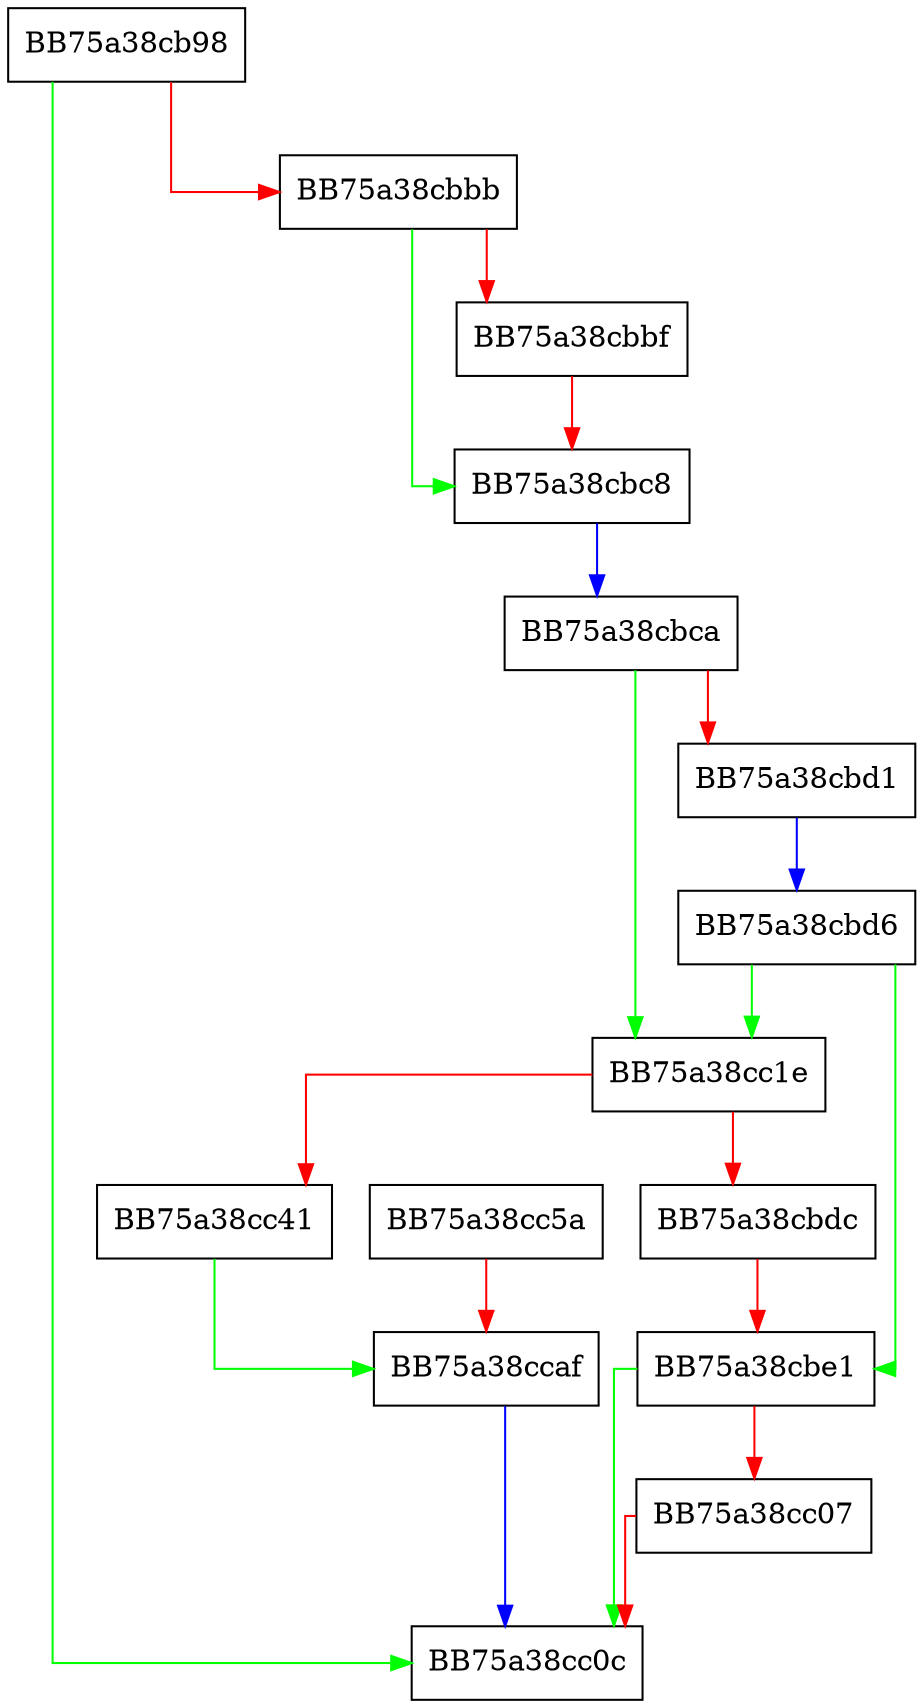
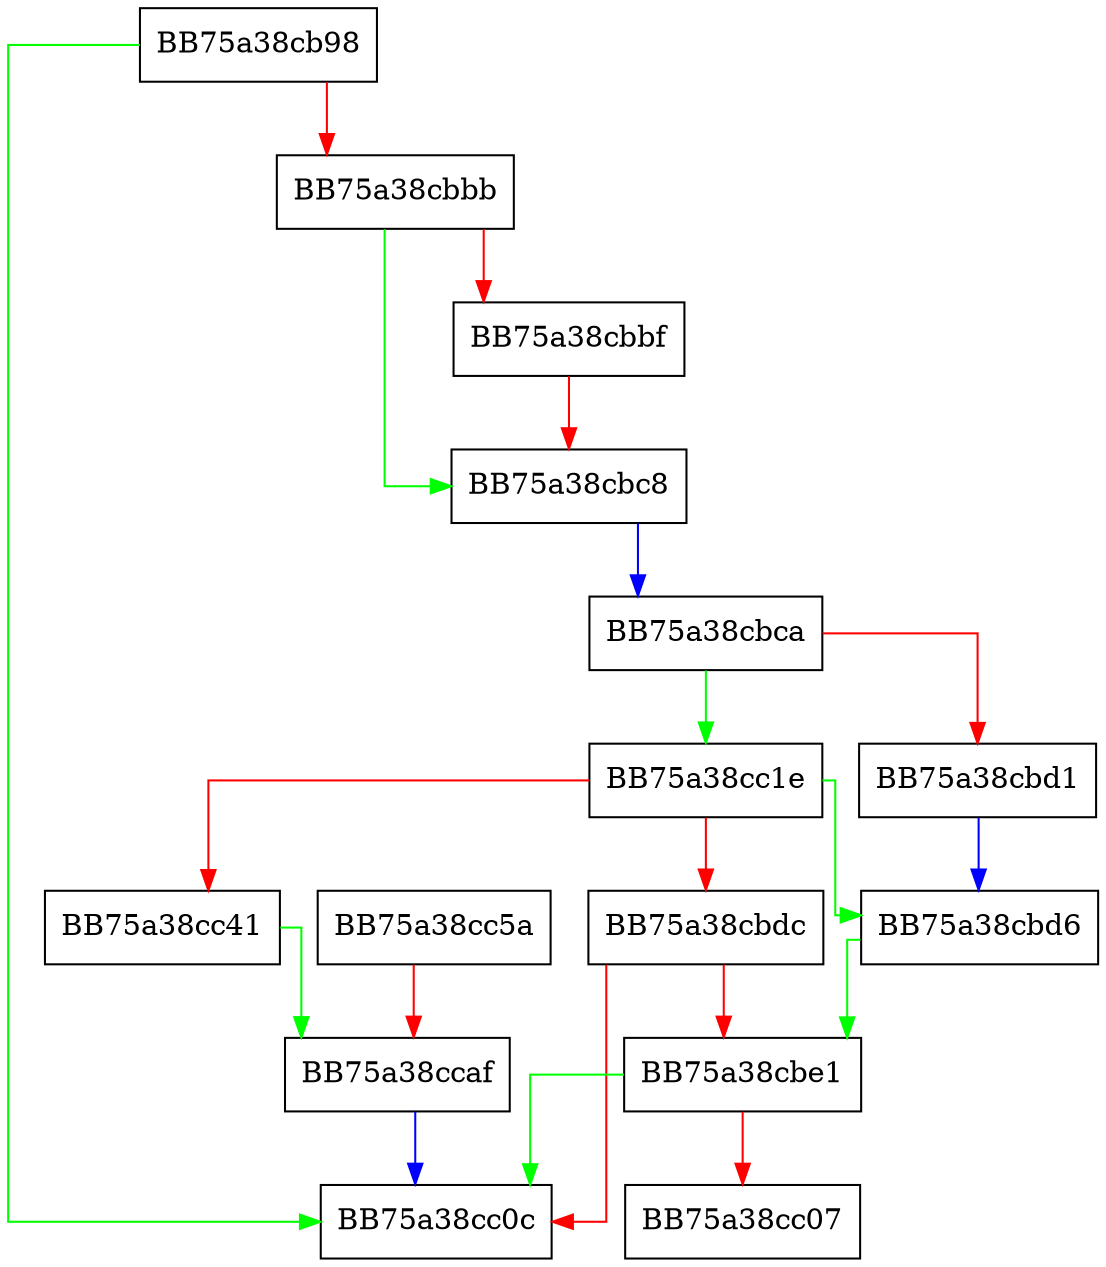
edge "BB75a38cbd6" -> "BB75a38cc1e": reversed
edge "BB75a38cc07" -> "BB75a38cc0c": now "BB75a38cbdc" -> "BB75a38cc0c"
